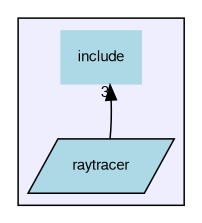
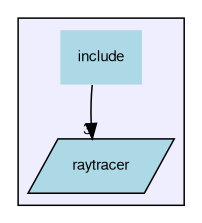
edge "raytracer" -> "include": reversed
